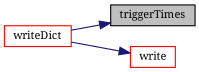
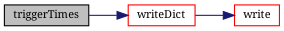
edge "writeDict" -> "triggerTimes": reversed
